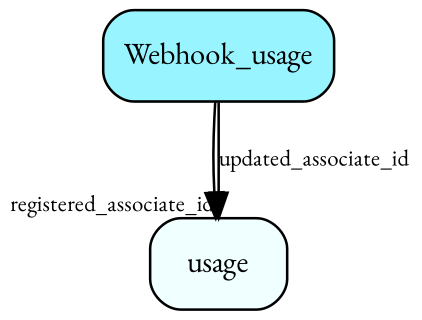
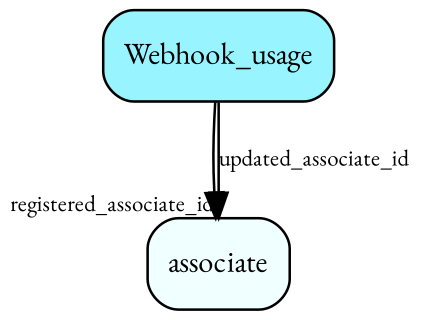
node "usage": label "usage" -> "associate"
